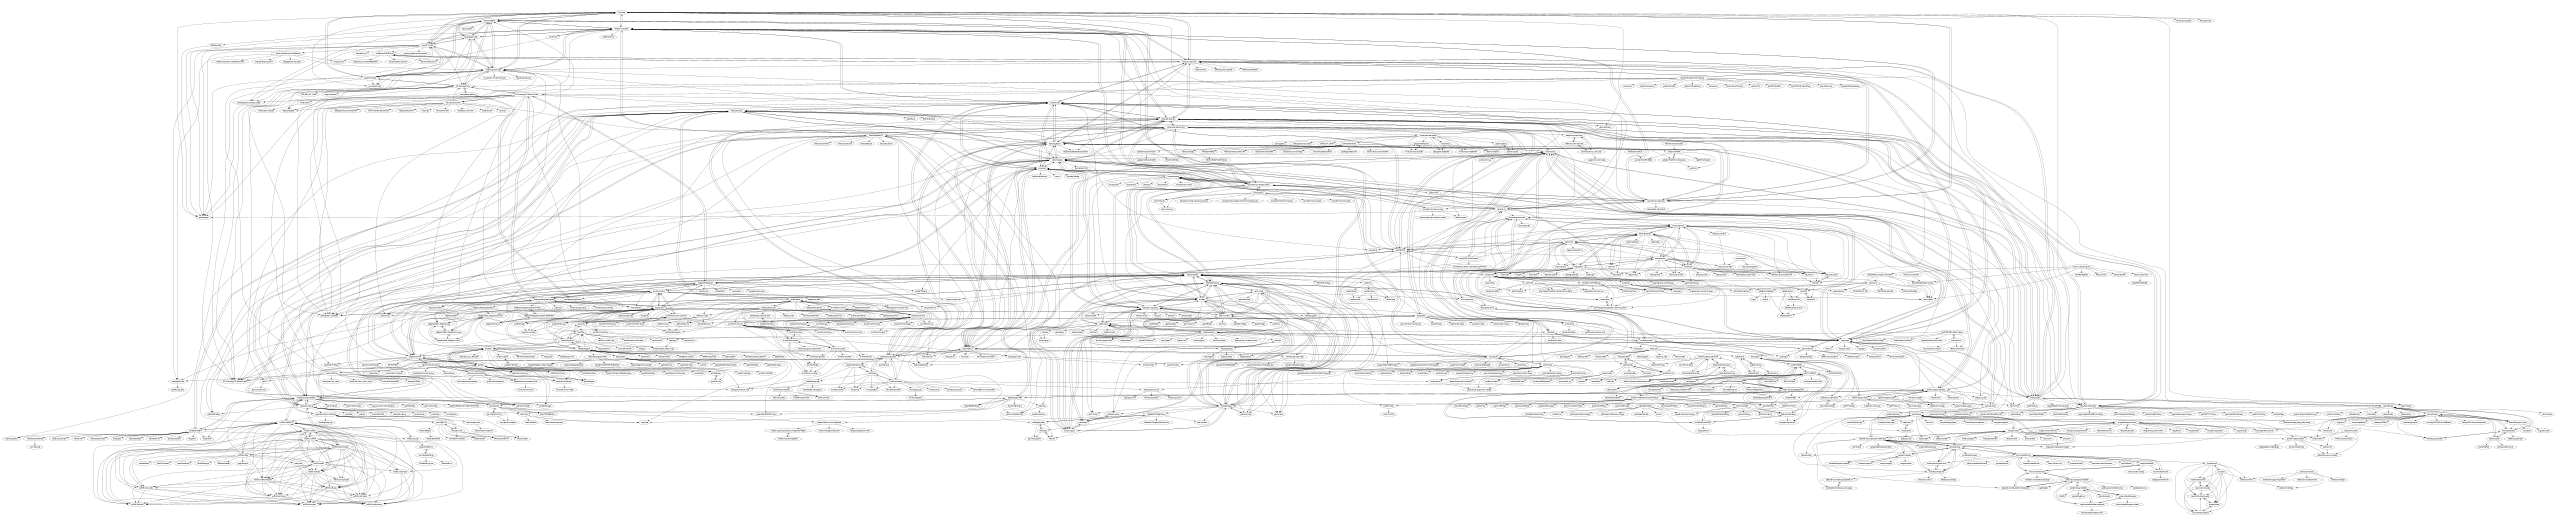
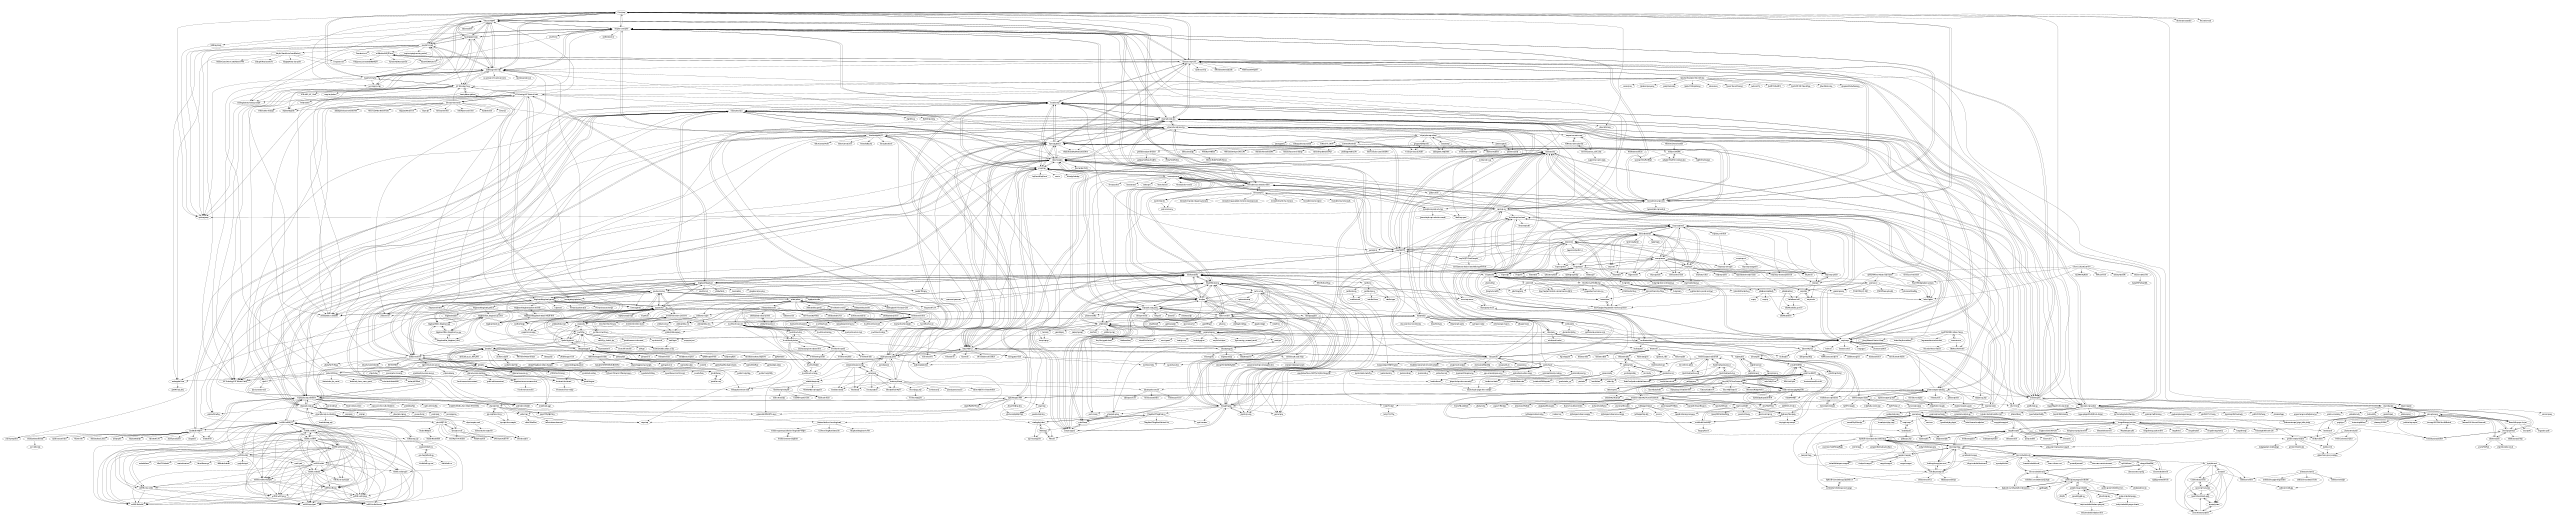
node "cyysu/Serial": removed
node "eProsima/Fast-DDS": removed
node "sourcemuse/GradleMongoPlugin": added
